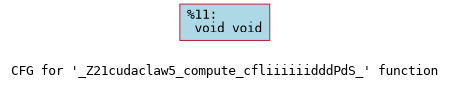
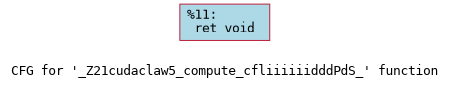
node "%11:": text "void void" -> "ret void"
